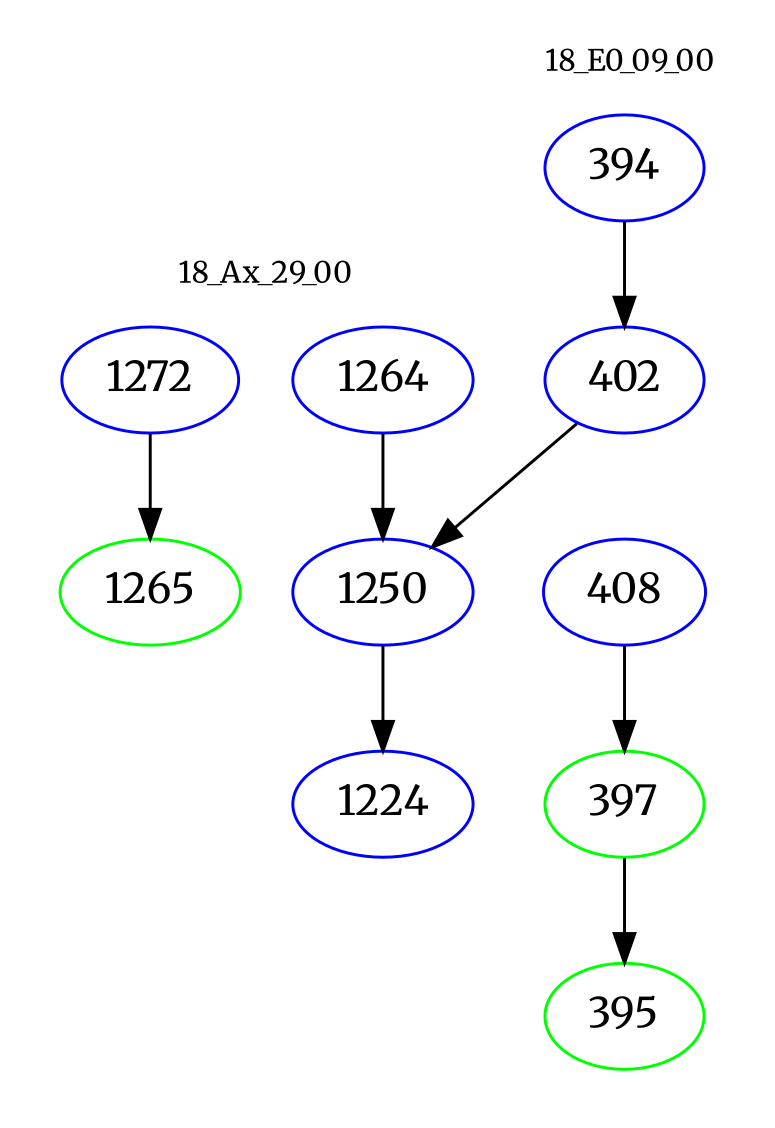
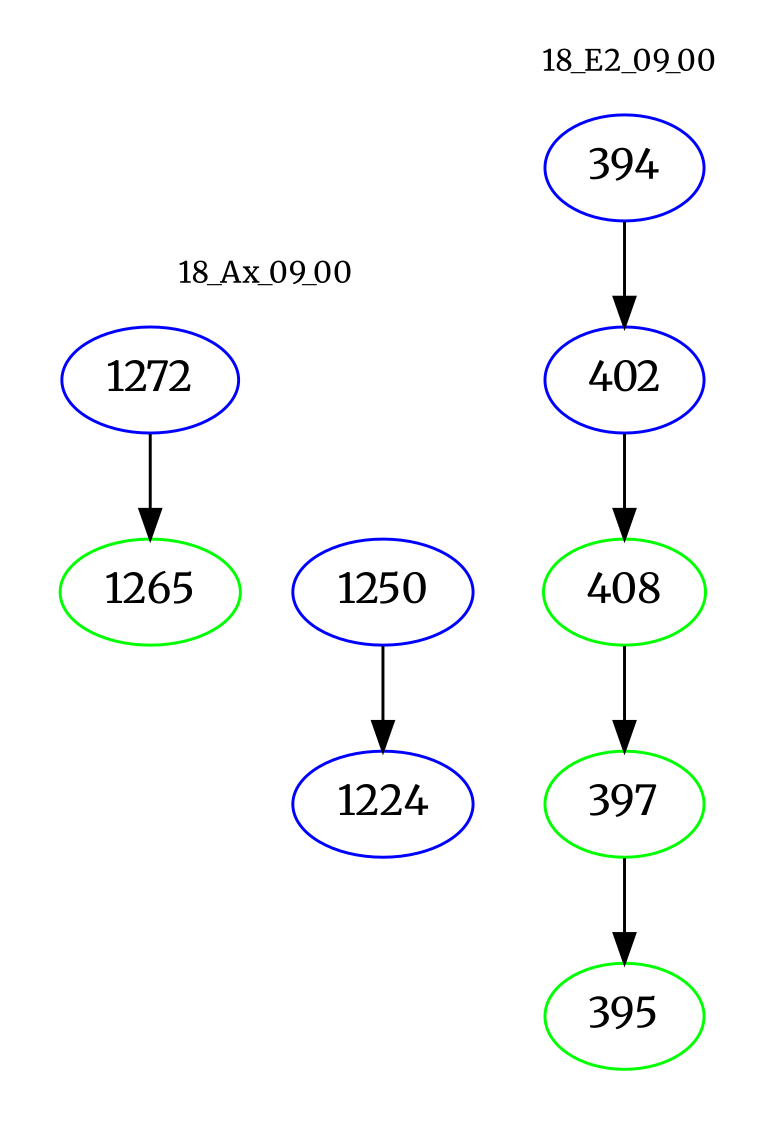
cluster "18_E0_09_00": label "18_E0_09_00" -> "18_E2_09_00"
cluster "18_Ax_29_00": label "18_Ax_29_00" -> "18_Ax_09_00"
node "1264": removed
edge "402" -> "1250": now "402" -> "408"
node "408": color blue -> green
